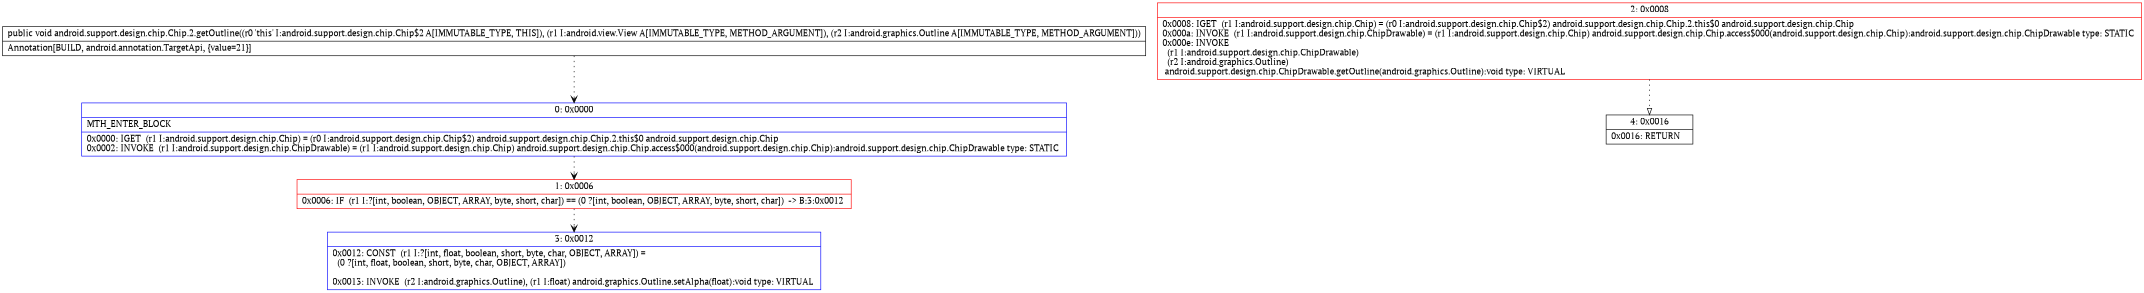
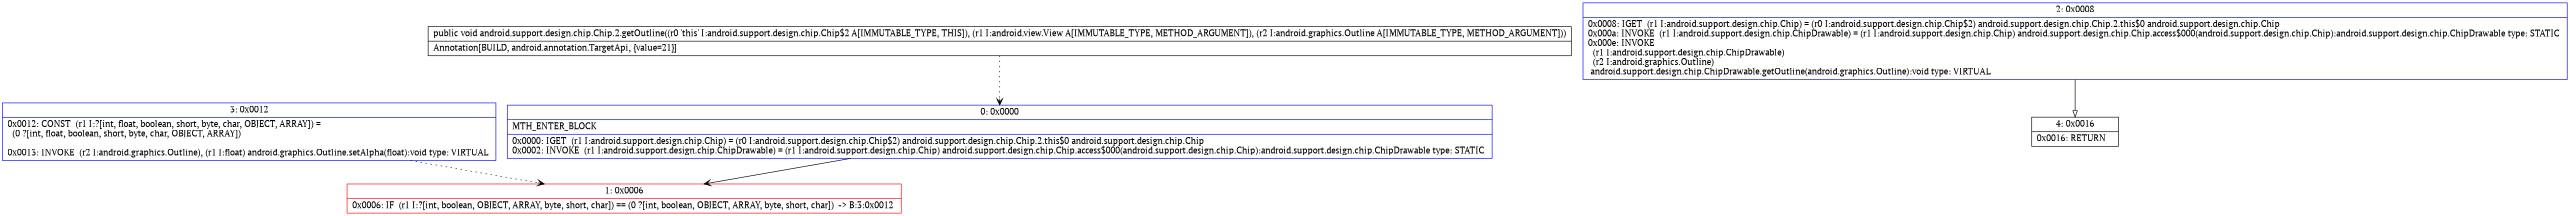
node "2: 0x0008": color red -> blue
edge "2: 0x0008" -> "4: 0x0016": style dotted -> solid
edge "0: 0x0000" -> "1: 0x0006": style dotted -> solid
edge "1: 0x0006" -> "3: 0x0012": reversed
